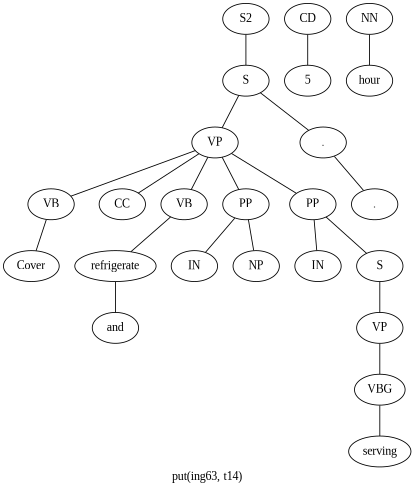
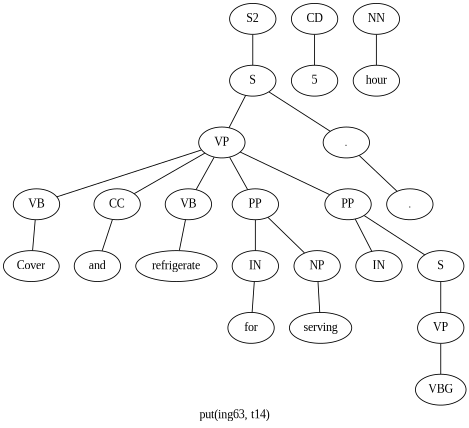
edge "refrigerate" -- "and": now "CC" -- "and"
node "for": added
edge "VBG" -- "serving": now "NP" -- "serving"
